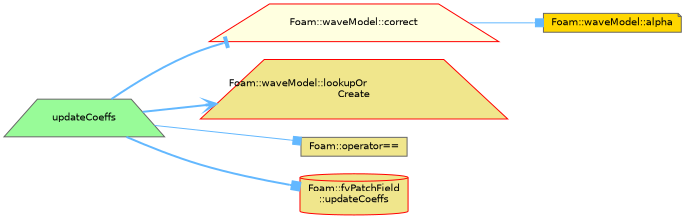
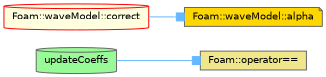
node "Foam::waveModel::correct": shape trapezium -> cylinder
edge "updateCoeffs" -> "Foam::waveModel::correct": removed
node "Foam::waveModel::lookupOr Create": removed
node "updateCoeffs": shape trapezium -> cylinder
node "Foam::fvPatchField ::updateCoeffs": removed
